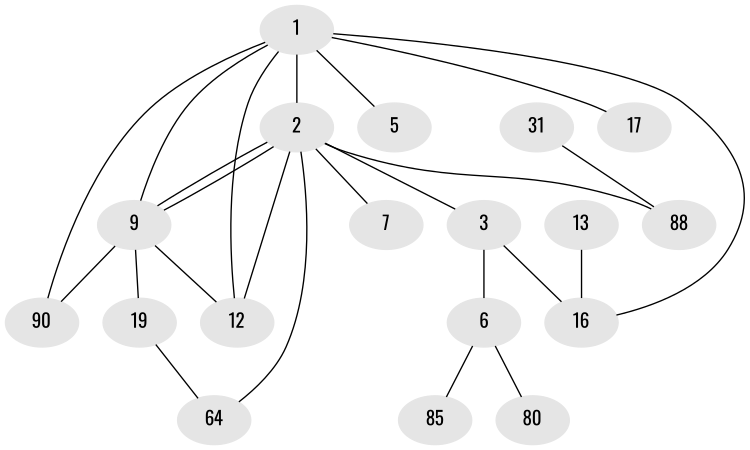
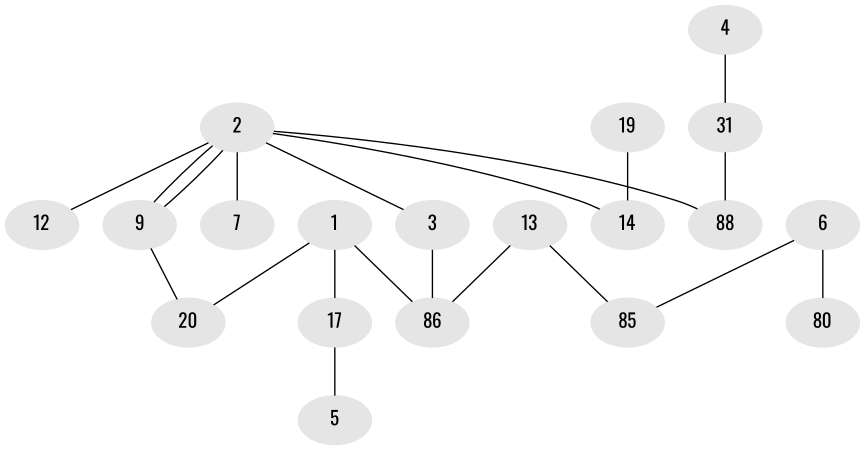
node "4": added
edge "1" -- "5": now "17" -- "5"
edge "1" -- "2": removed
edge "1" -- "9": removed
edge "1" -- "12": removed
edge "9" -- "19": removed
edge "9" -- "12": removed
edge "3" -- "6": removed
edge "13" -- "85": added
node "90": label "90" -> "20"
node "16": label "16" -> "86"
node "64": label "64" -> "14"
